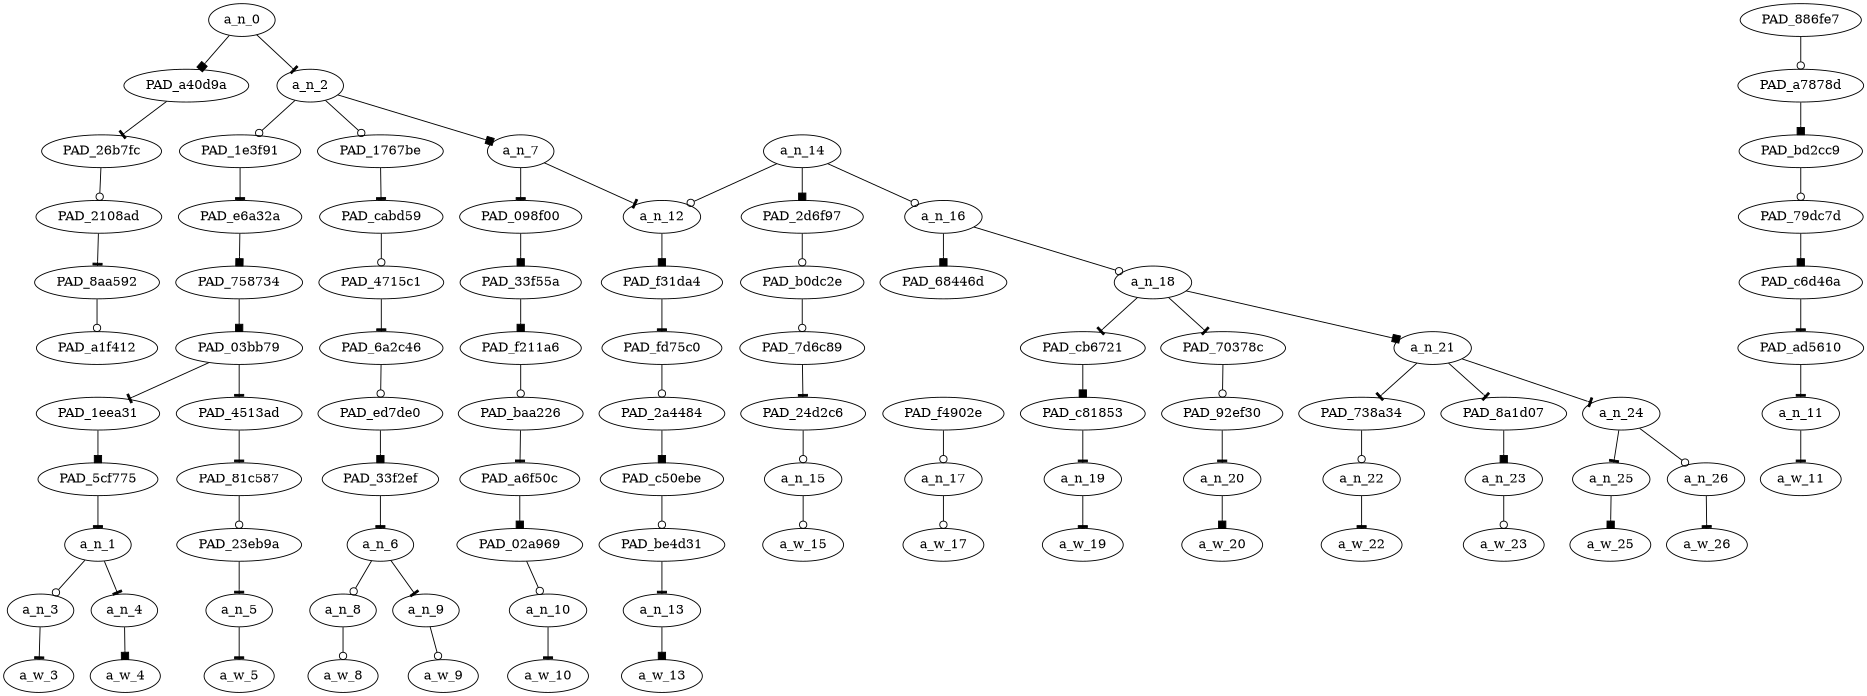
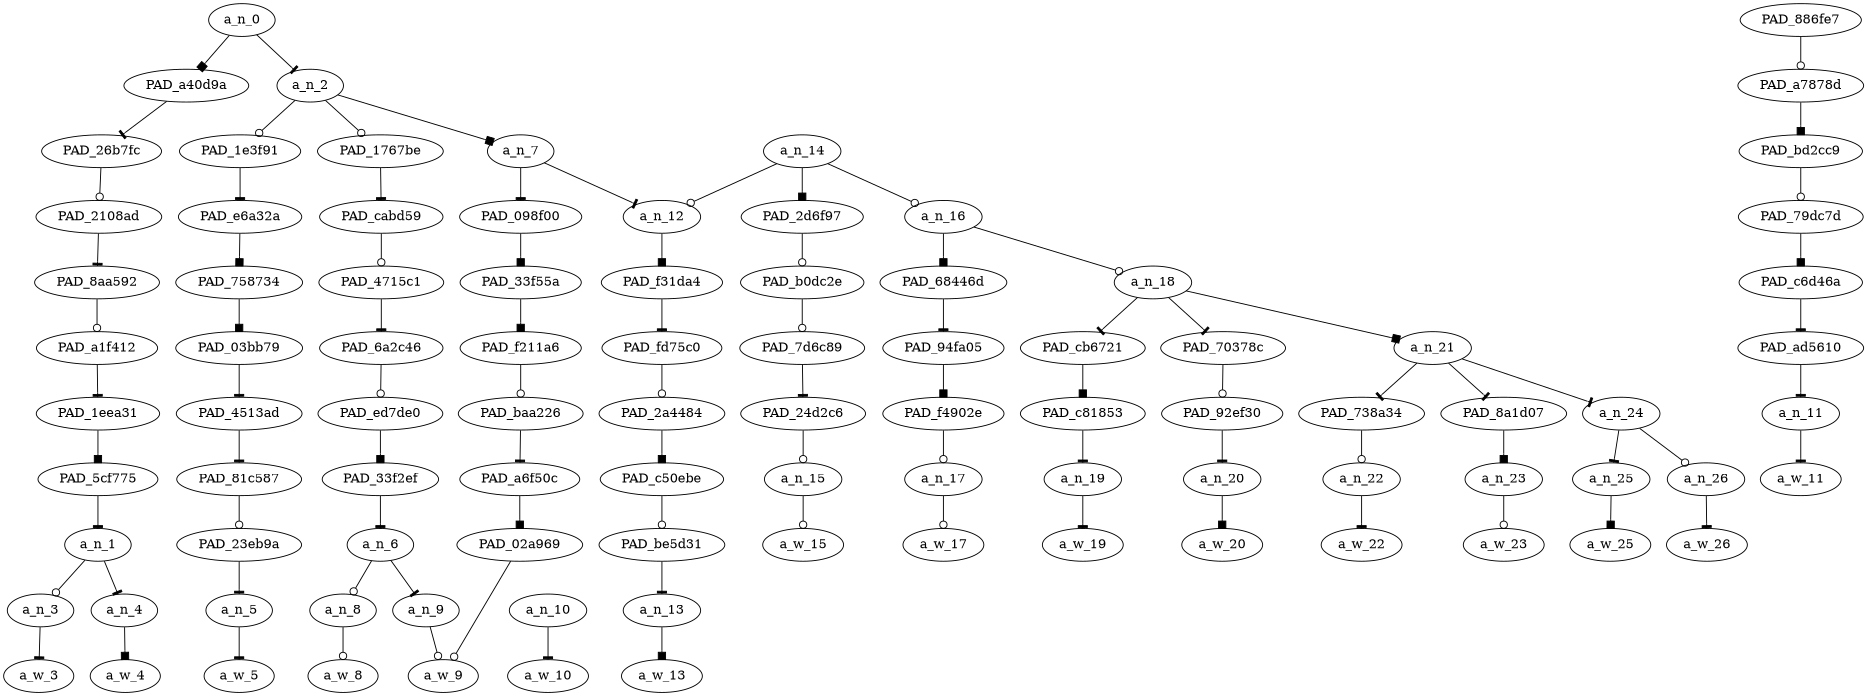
node "PAD_94fa05": added
edge "PAD_03bb79" -> "PAD_1eea31": now "PAD_a1f412" -> "PAD_1eea31"
node "PAD_be4d31": label "PAD_be4d31" -> "PAD_be5d31"
edge "PAD_02a969" -> "a_n_10": now "PAD_02a969" -> "a_w_9"
